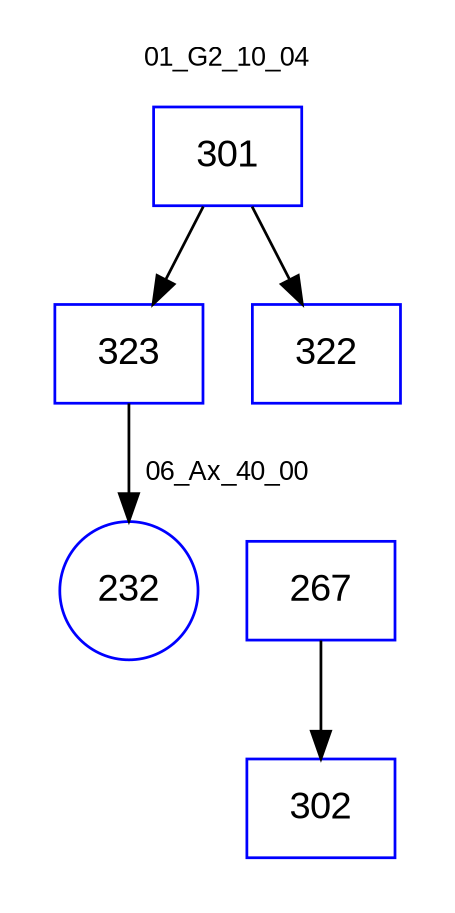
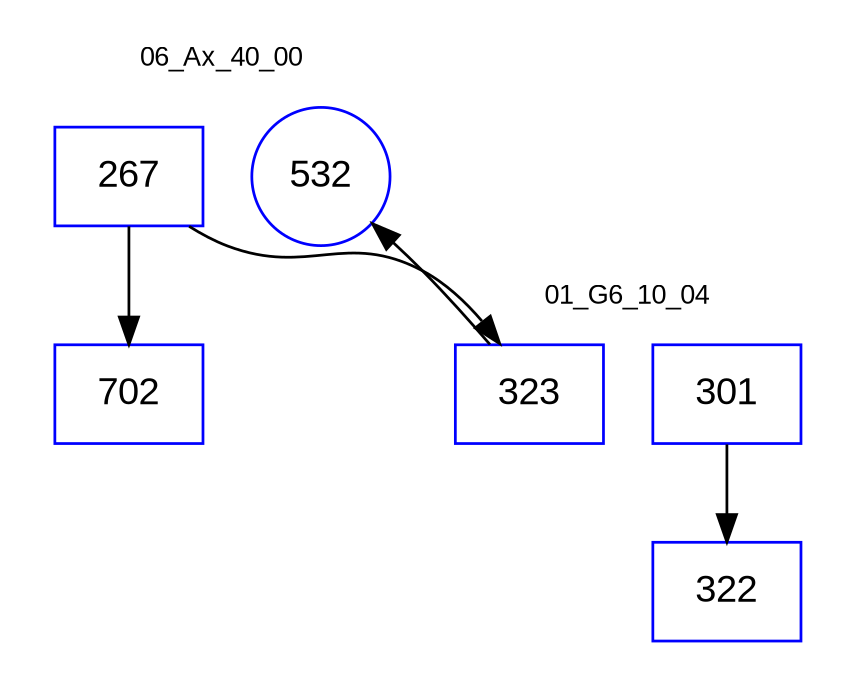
cluster "01_G2_10_04": label "01_G2_10_04" -> "01_G6_10_04"
edge "301" -> "323": now "267" -> "323"
node "232": label "232" -> "532"
node "302": label "302" -> "702"
